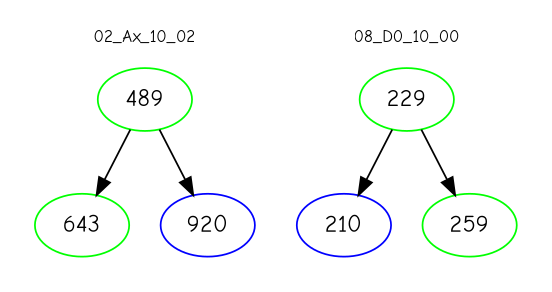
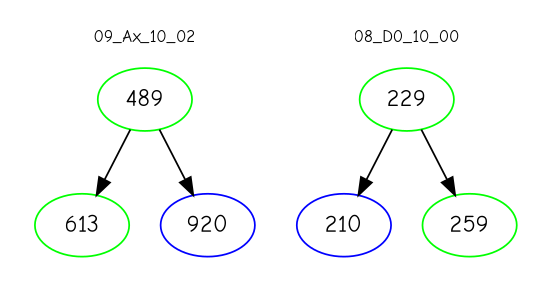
cluster "02_Ax_10_02": label "02_Ax_10_02" -> "09_Ax_10_02"
node "643": label "643" -> "613"
